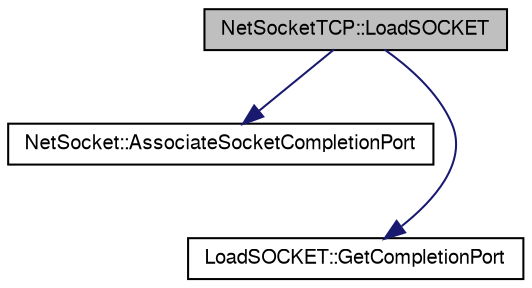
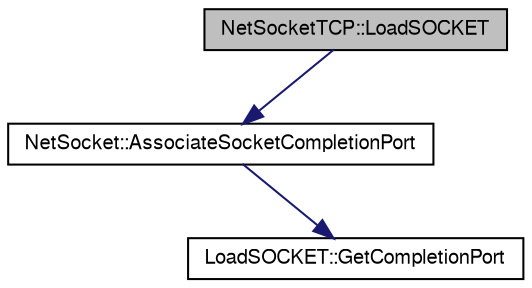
edge "NetSocketTCP::LoadSOCKET" -> "LoadSOCKET::GetCompletionPort": now "NetSocket::AssociateSocketCompletionPort" -> "LoadSOCKET::GetCompletionPort"
